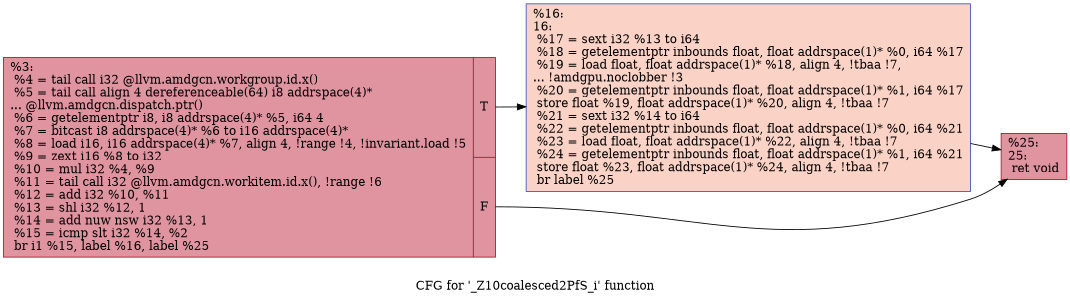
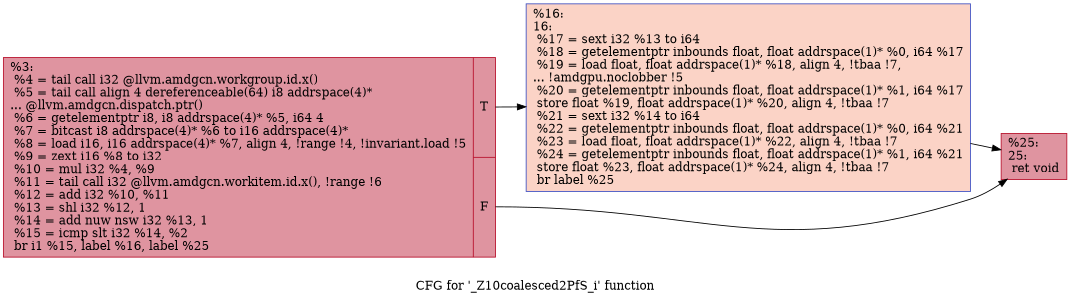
node "%16:": text "... !amdgpu.noclobber !3" -> "... !amdgpu.noclobber !5"
